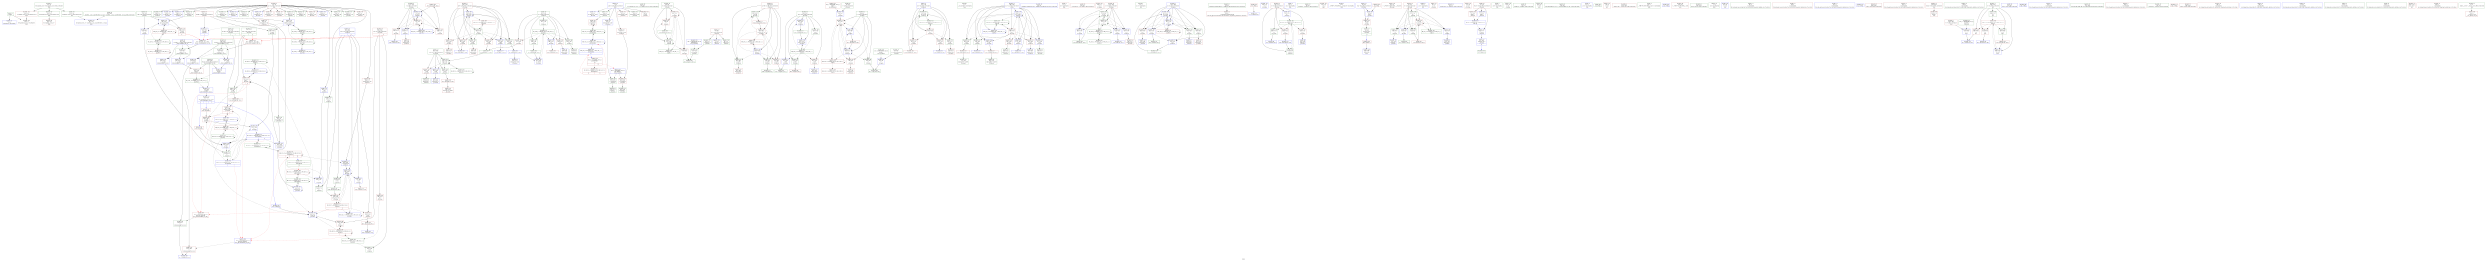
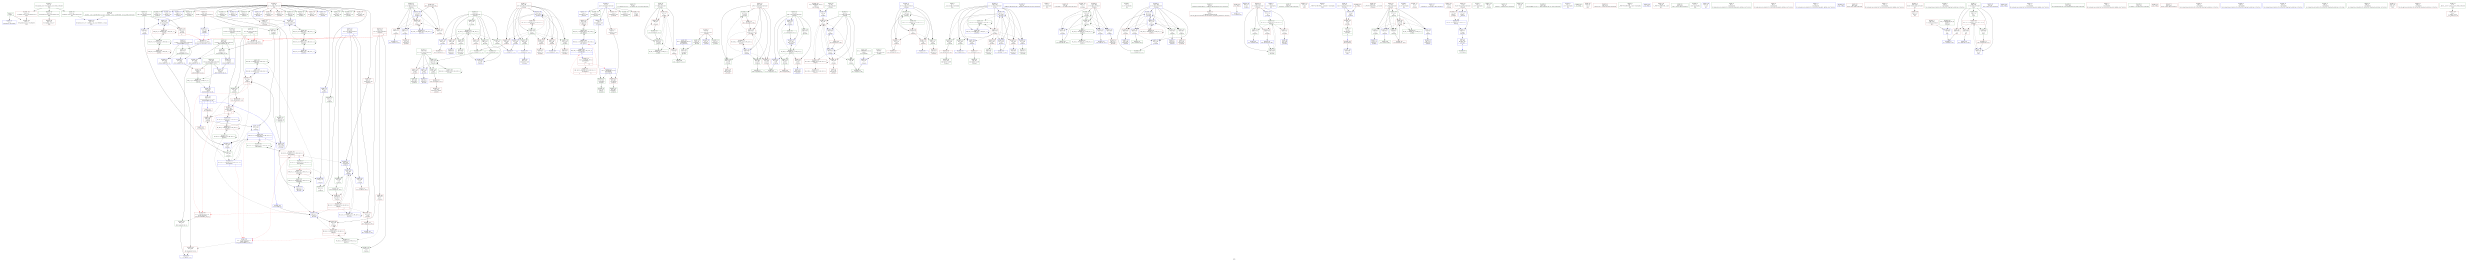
node "NodeID: 183": added
